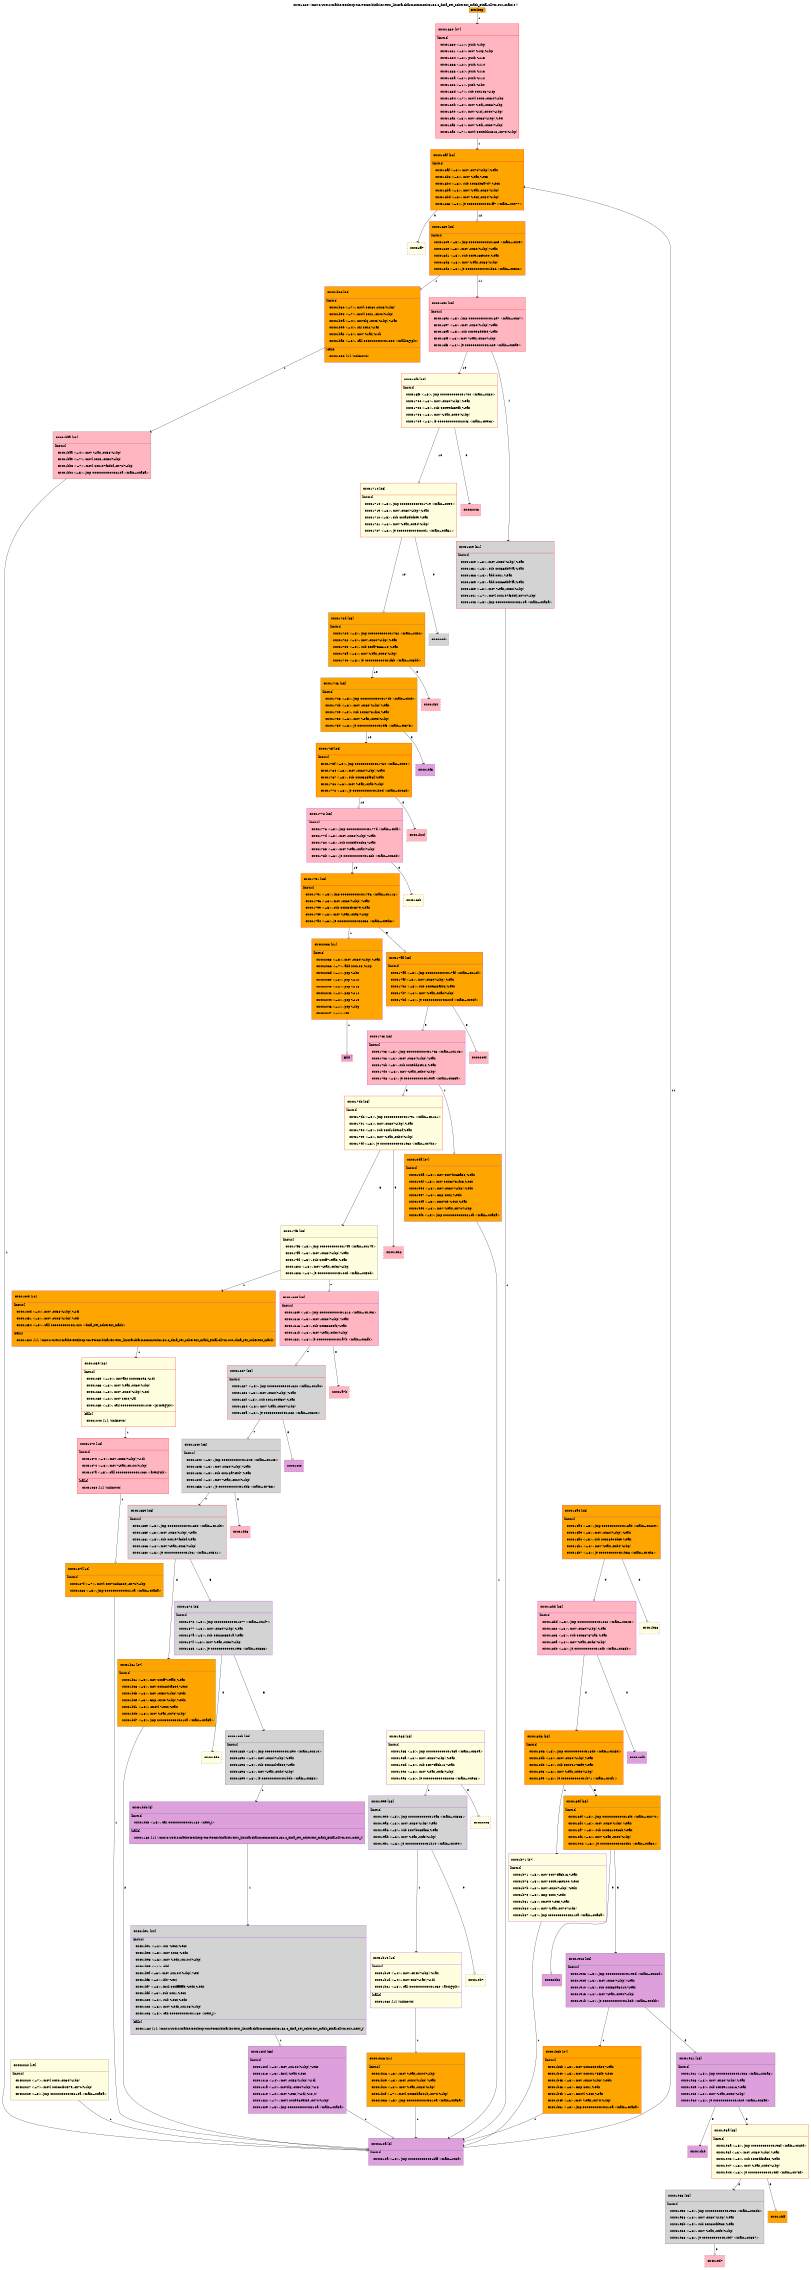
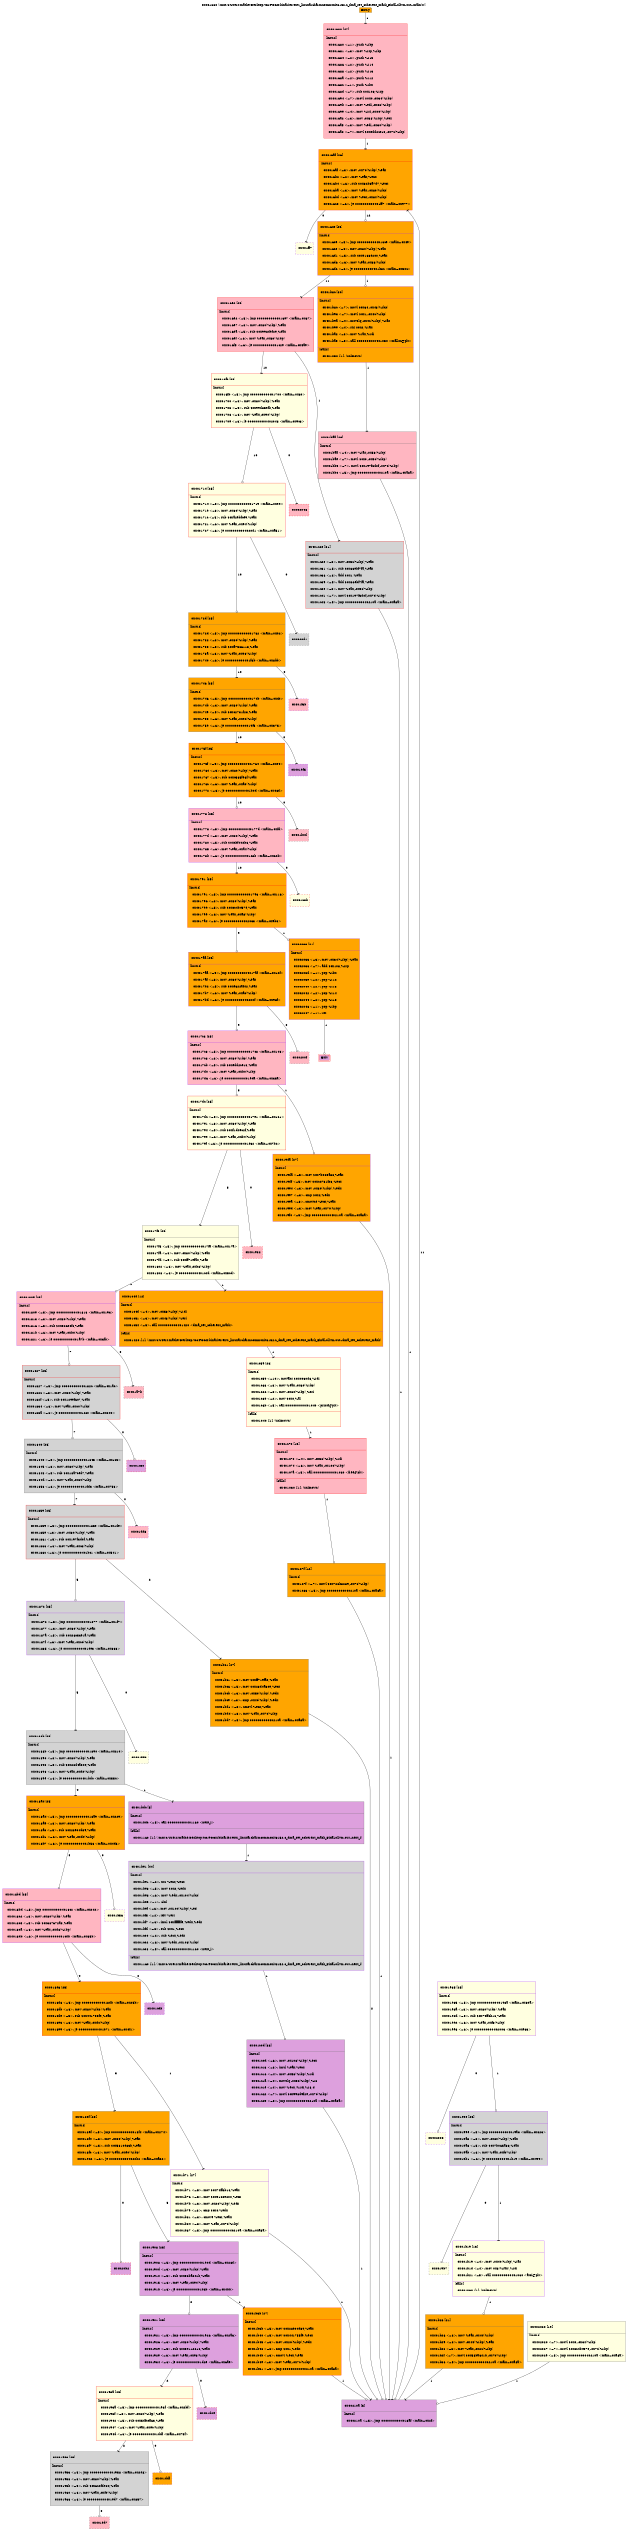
node "Desktop": label "Desktop" -> "Entry"
edge "0x40188b [25]" -> "0x4018a4 [25]": added, label "4"
